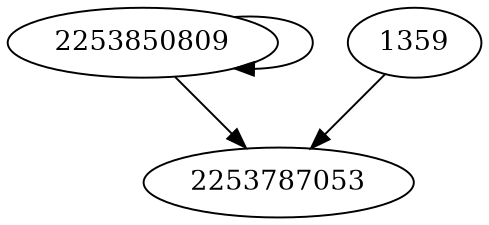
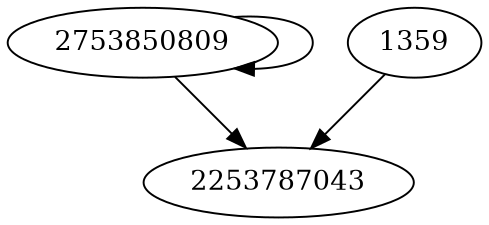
node "2253850809": label "2253850809" -> "2753850809"
node "2253787053": label "2253787053" -> "2253787043"
